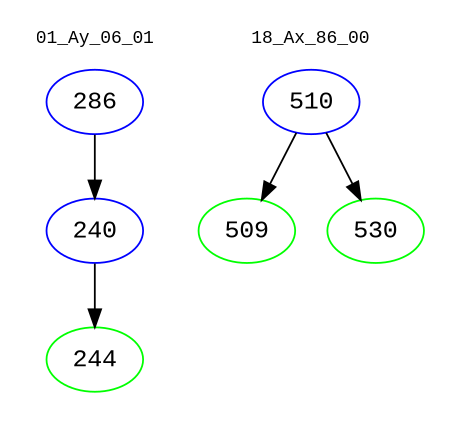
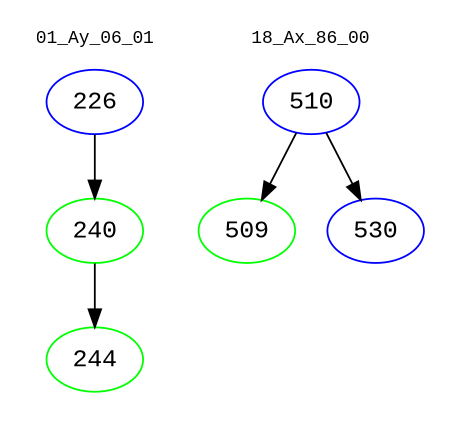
node "286": label "286" -> "226"
node "240": color blue -> green
node "530": color green -> blue
